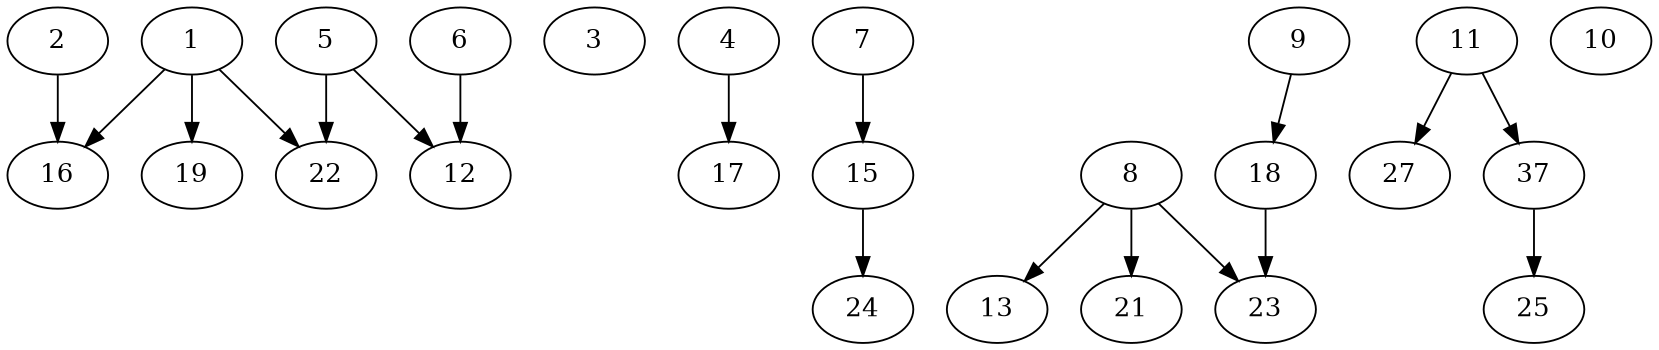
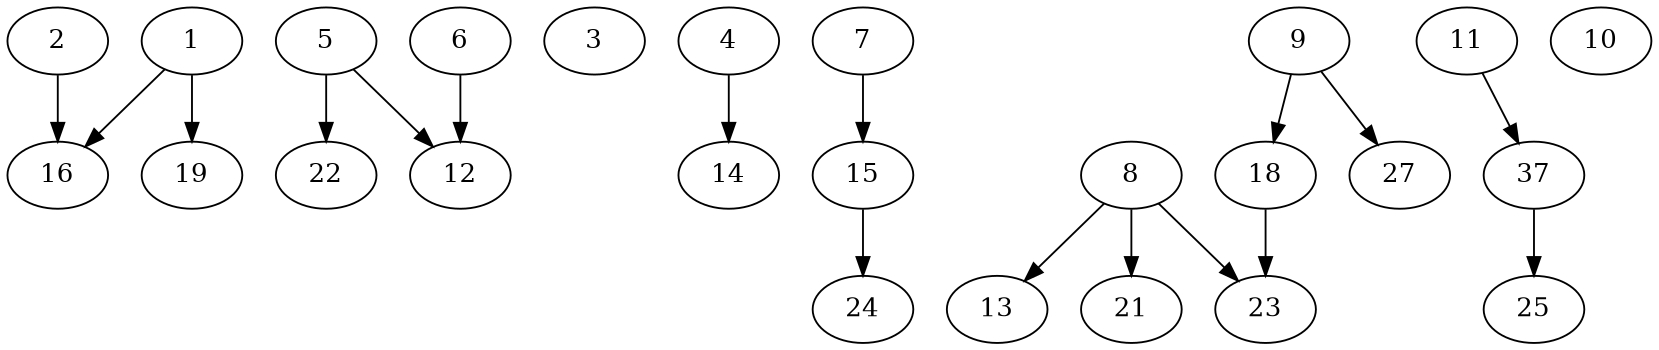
edge "11" -> "27": now "9" -> "27"
edge "1" -> "22": removed
node "17": label "17" -> "14"
